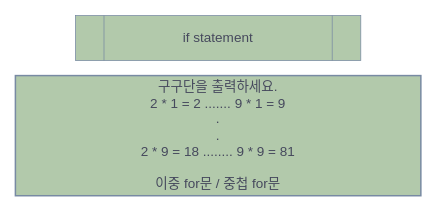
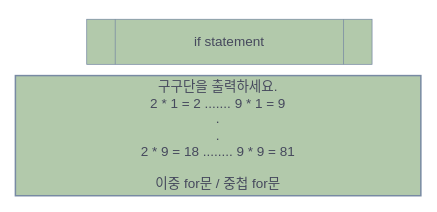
node "if statement": moved (218, 38) -> (229, 42)
